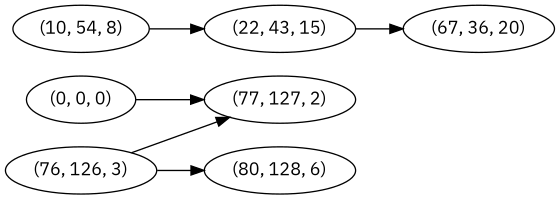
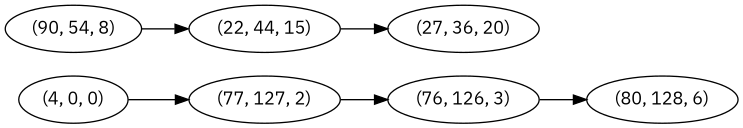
node "(10, 54, 8)": label "(10, 54, 8)" -> "(90, 54, 8)"
node "(22, 43, 15)": label "(22, 43, 15)" -> "(22, 44, 15)"
node "(67, 36, 20)": label "(67, 36, 20)" -> "(27, 36, 20)"
node "(0, 0, 0)": label "(0, 0, 0)" -> "(4, 0, 0)"
edge "(76, 126, 3)" -> "(77, 127, 2)": reversed
